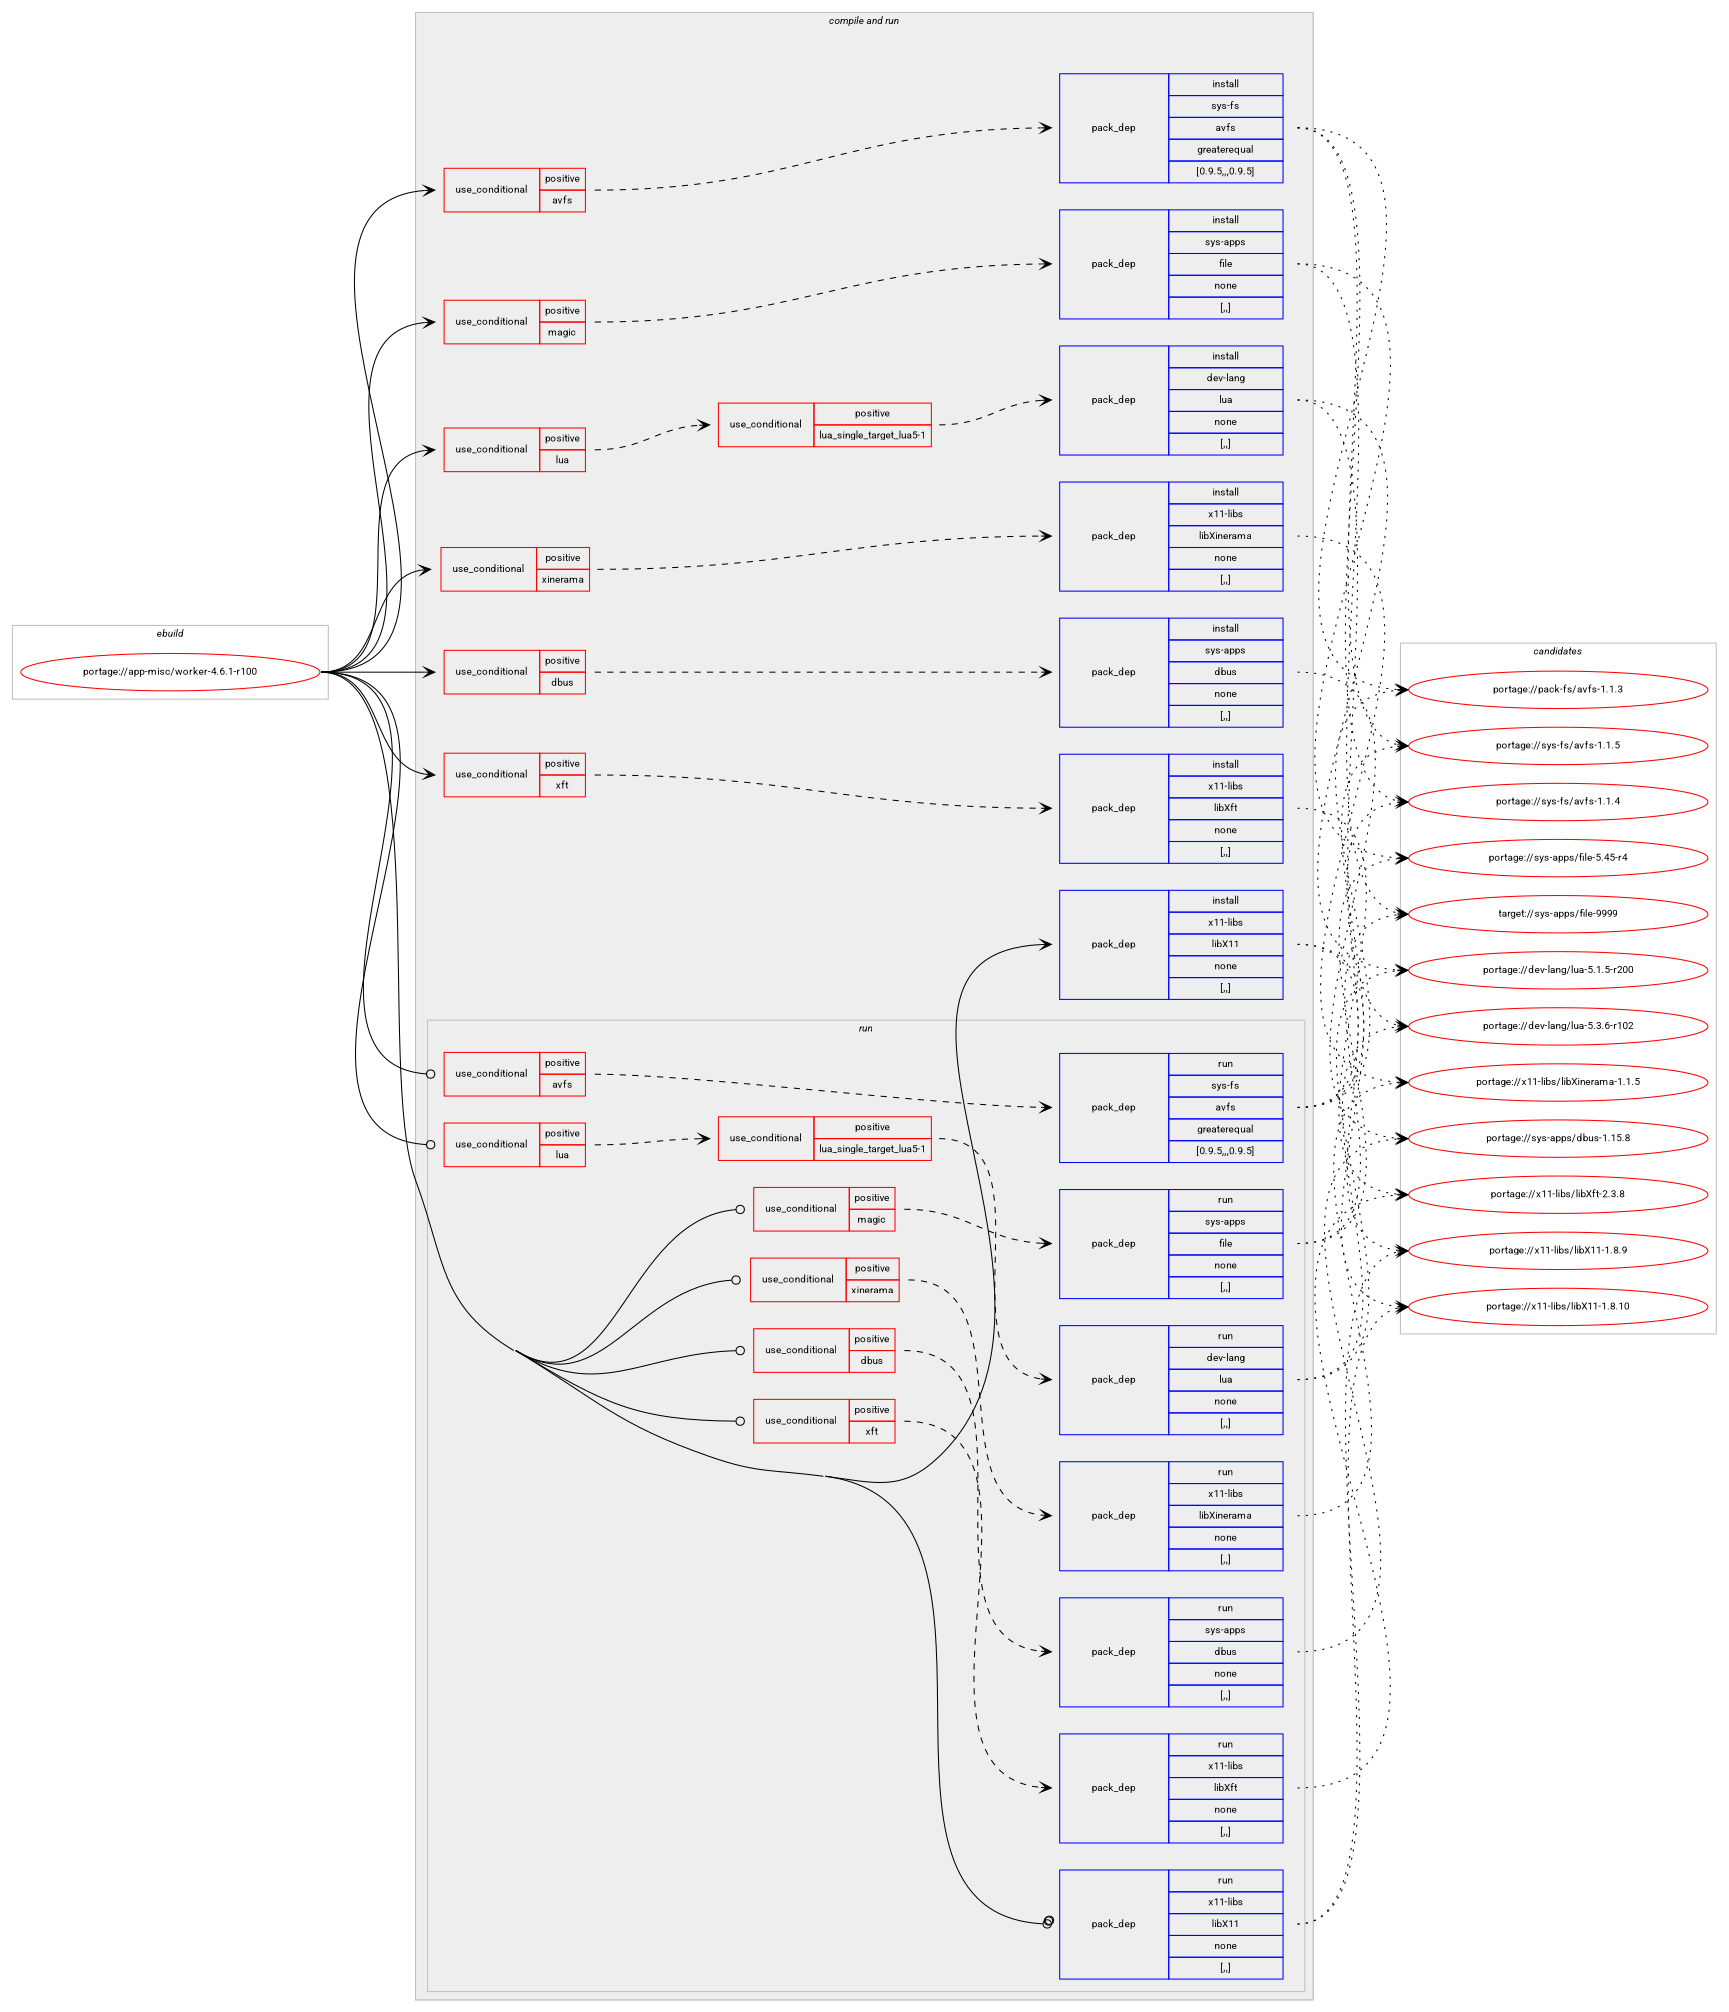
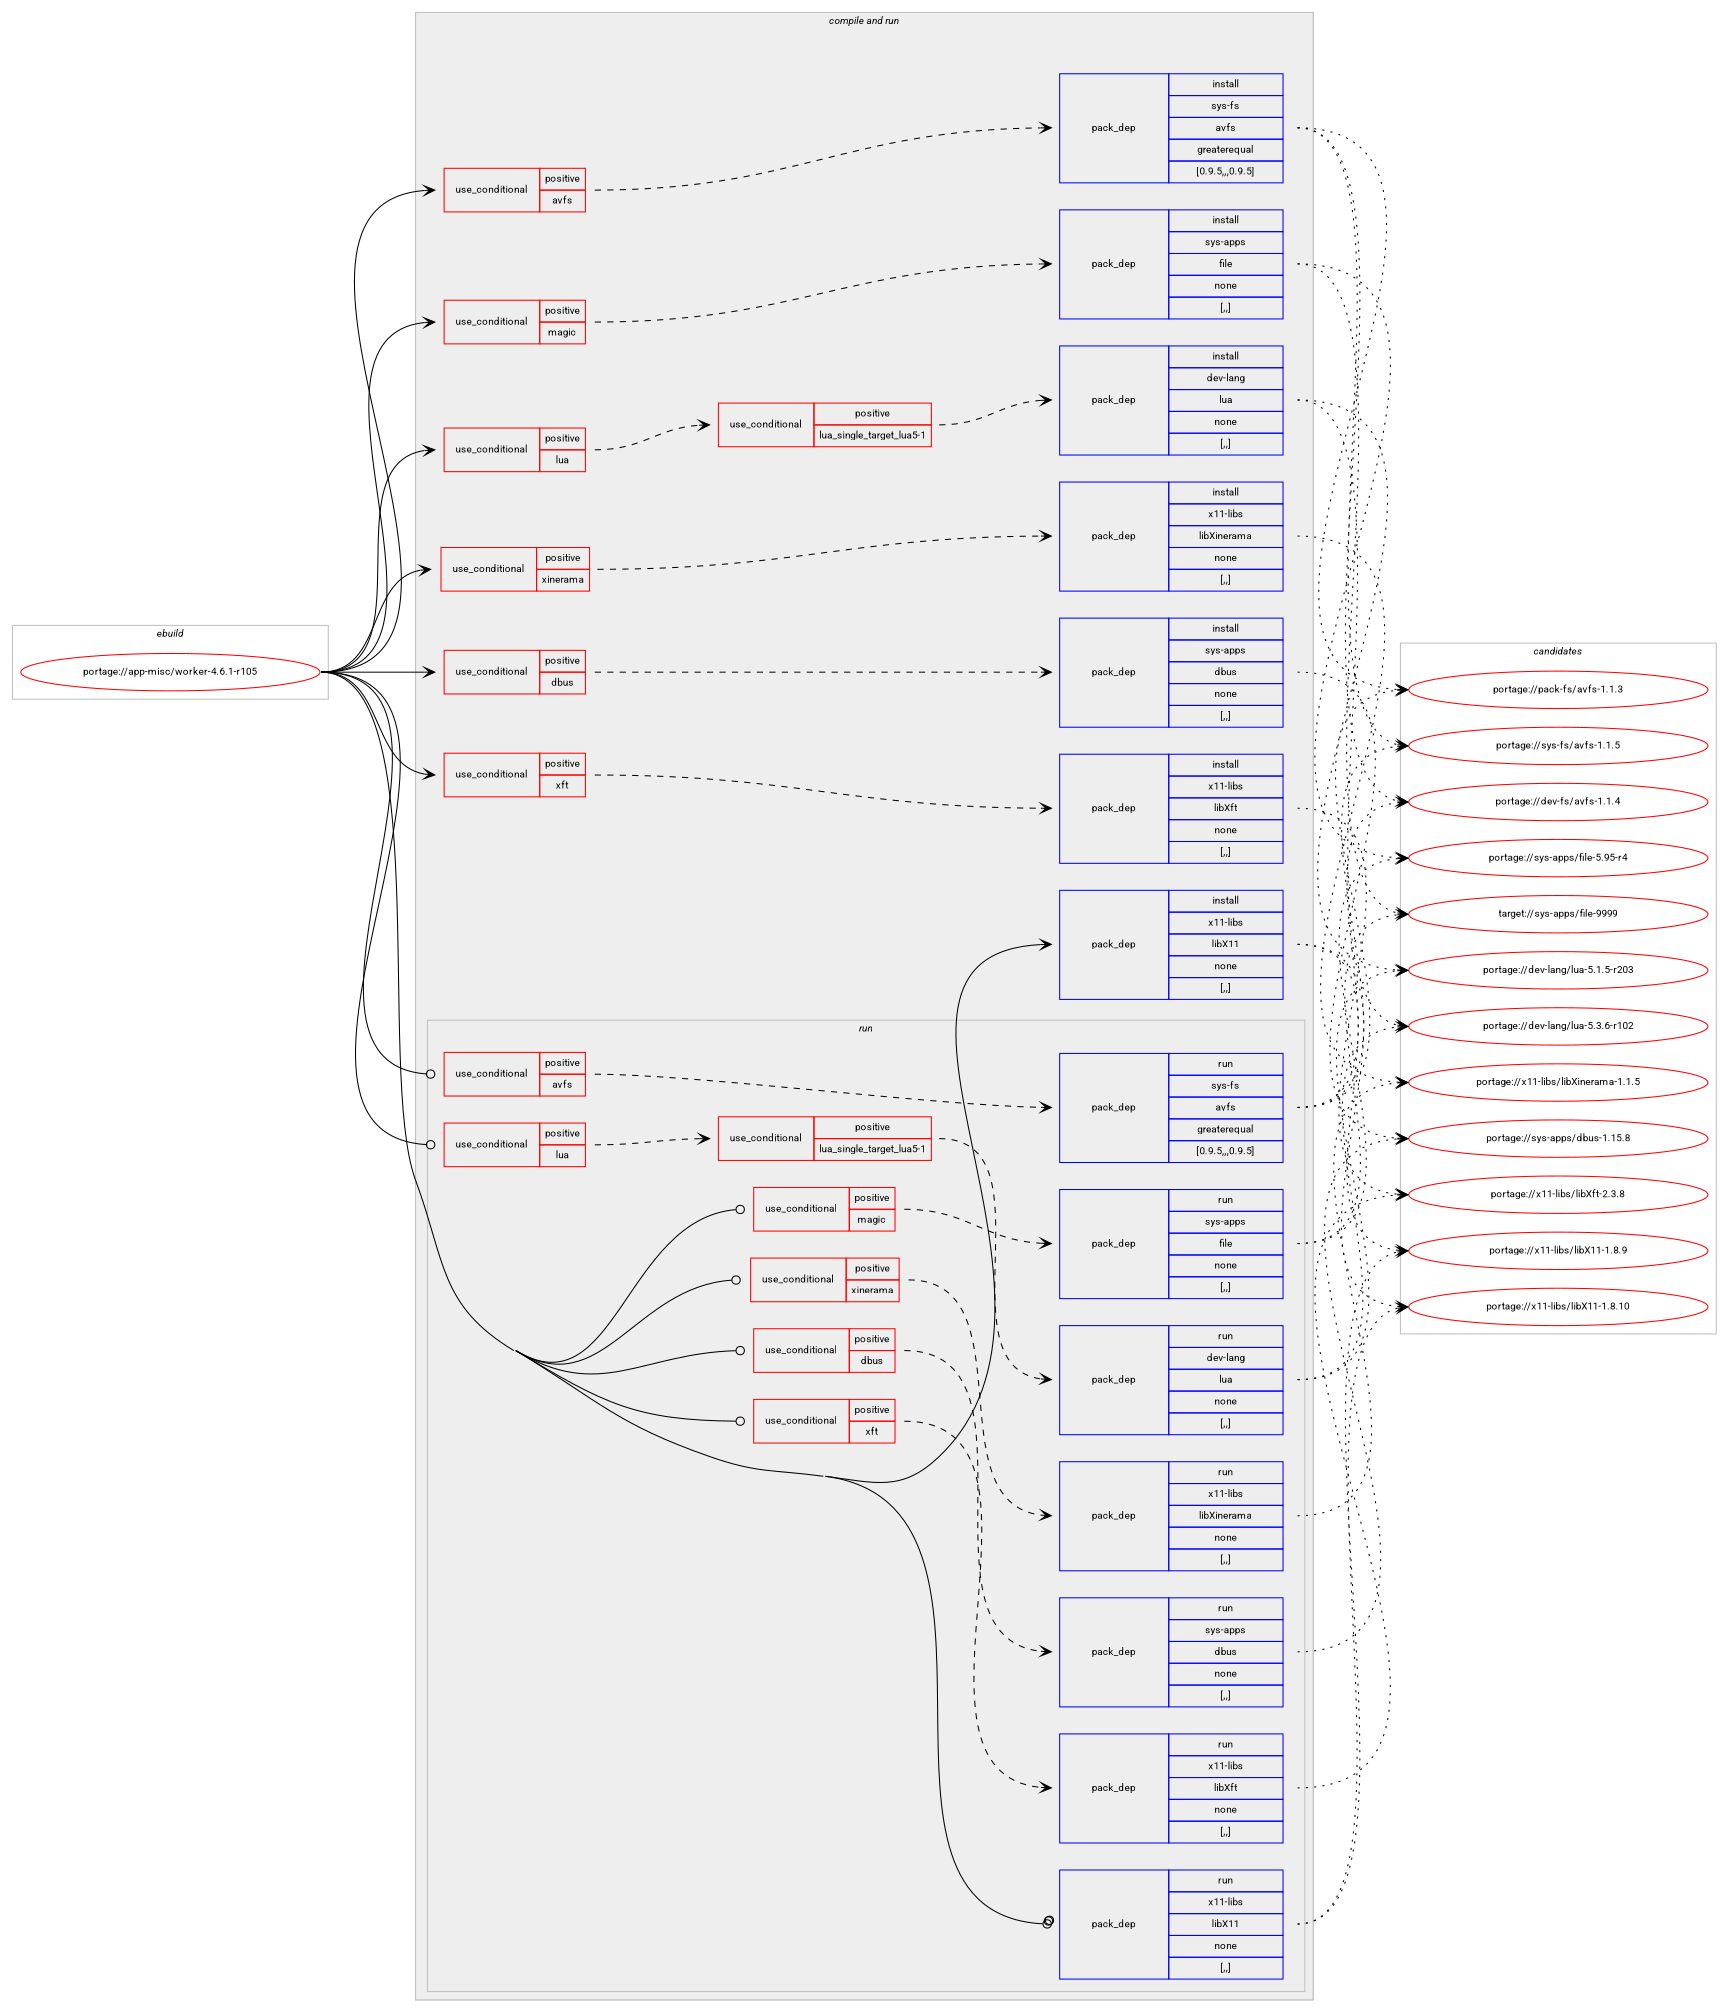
node "portage://app-misc/worker-4.6.1-r100": label "portage://app-misc/worker-4.6.1-r100" -> "portage://app-misc/worker-4.6.1-r105"
node "portage://sys-fs/avfs-1.1.4": label "portage://sys-fs/avfs-1.1.4" -> "portage://dev-fs/avfs-1.1.4"
node "portage://sys-apps/file-5.45-r4": label "portage://sys-apps/file-5.45-r4" -> "portage://sys-apps/file-5.95-r4"
node "portage://dev-lang/lua-5.1.5-r200": label "portage://dev-lang/lua-5.1.5-r200" -> "portage://dev-lang/lua-5.1.5-r203"
